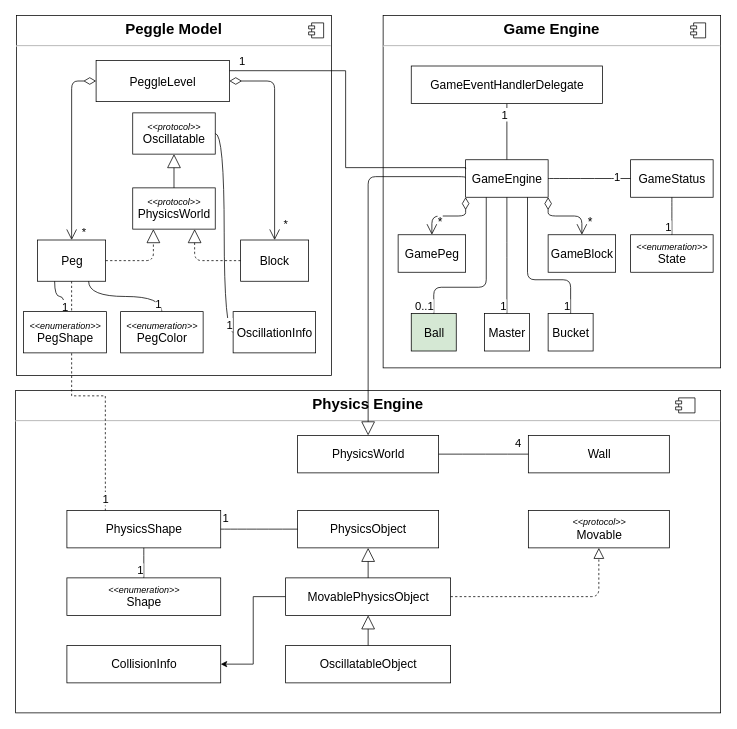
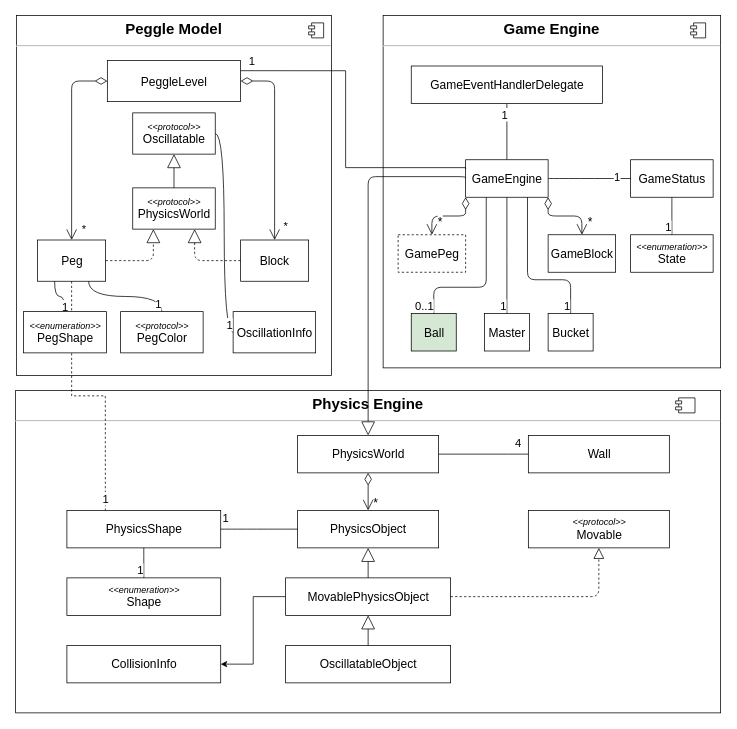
node "PeggleLevel": moved (162, 81) -> (174, 81)
node "GamePeg": style solid -> dashed
node "<<enumeration>> PegColor": label "<<enumeration>> PegColor" -> "<<protocol>> PegColor"
edge "PhysicsWorld" -- "PhysicsObject": added, label "*"
